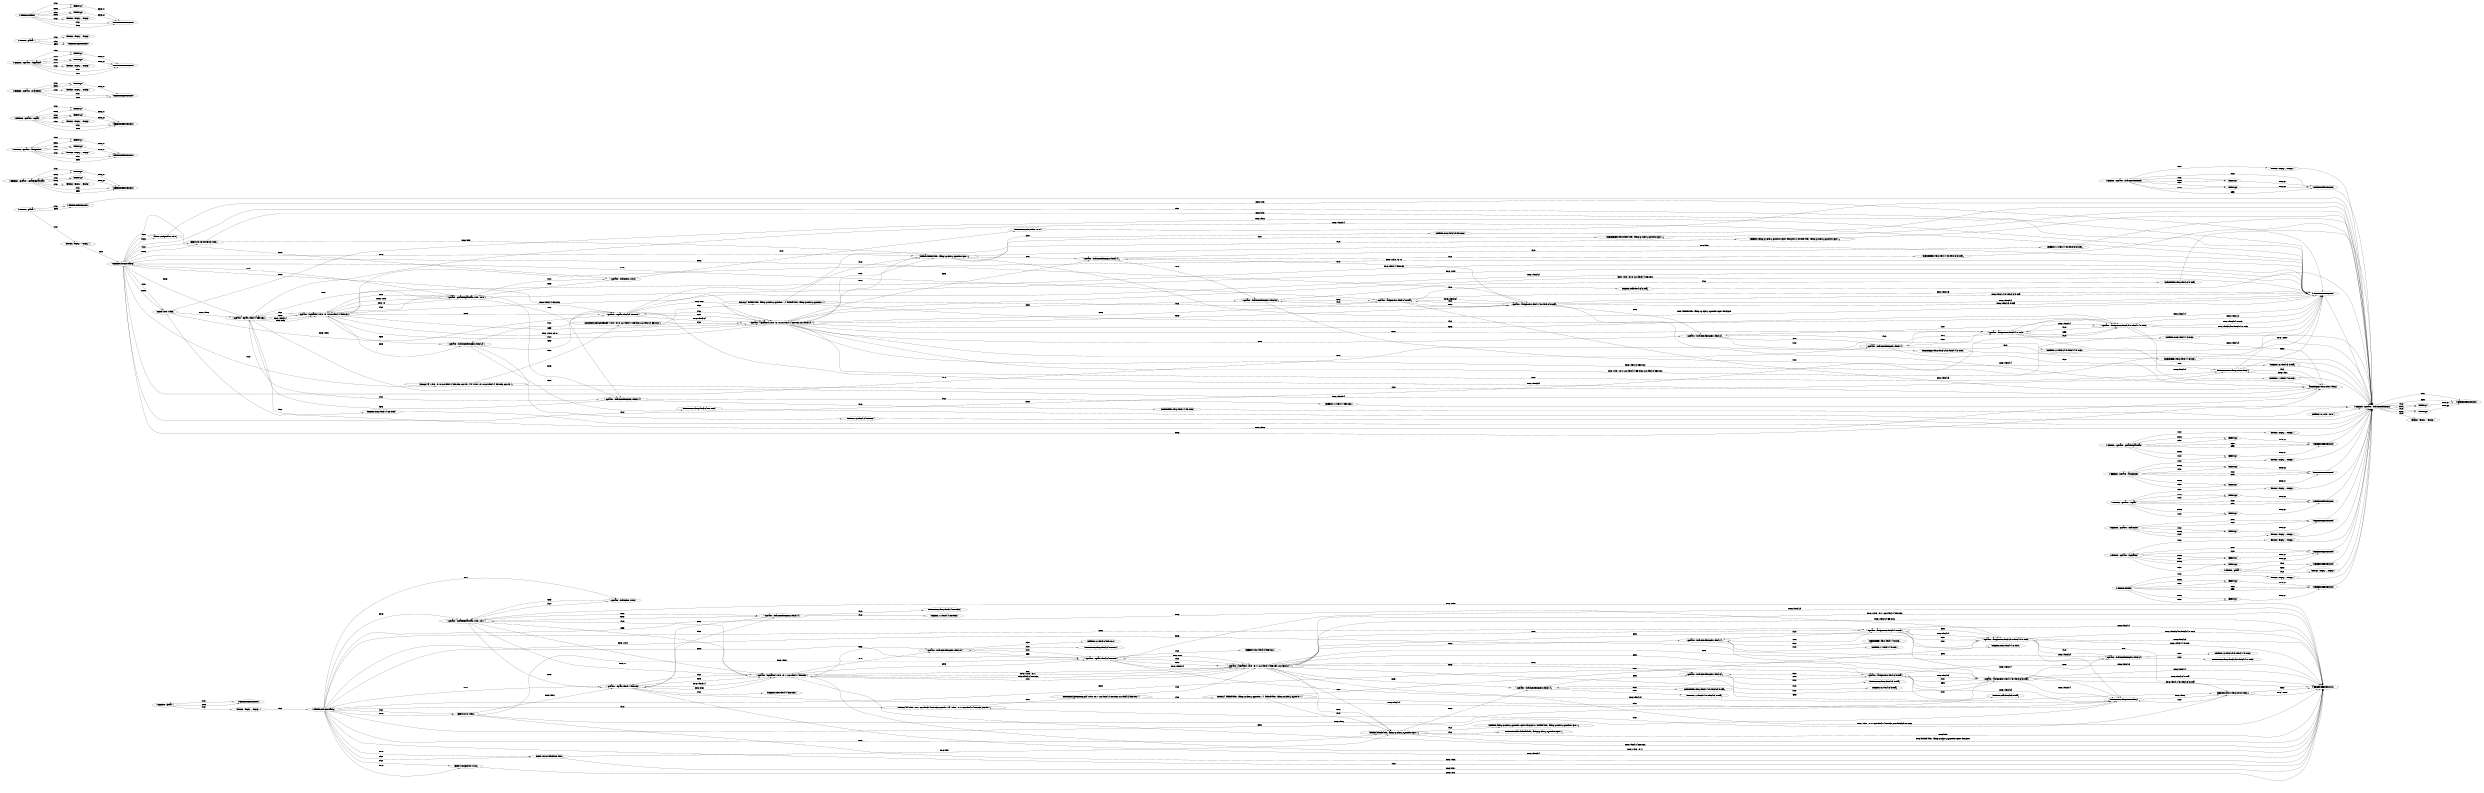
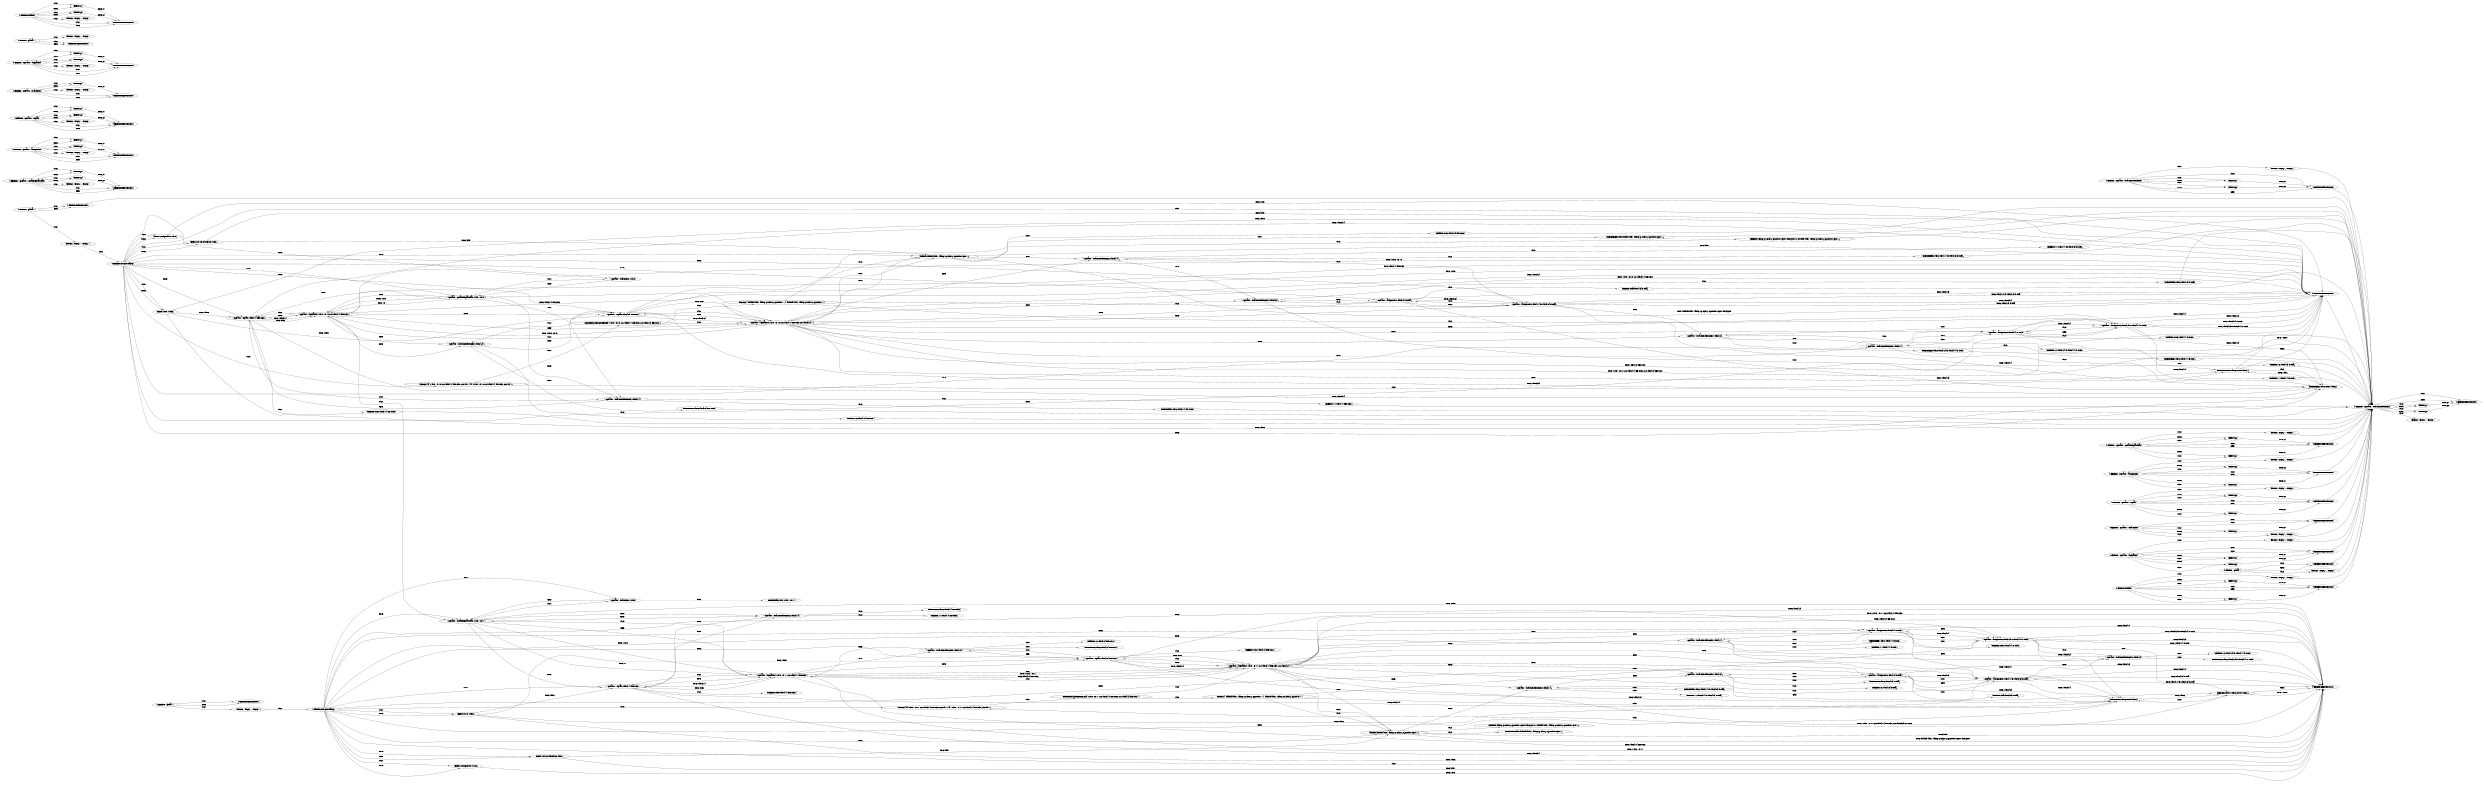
node "(IDENTIFIER,rsize,*rsize >= 18)": removed
edge "(<operator>.logicalAnd,*rsize >= 18 && rdesc[11] == 0x3c)" -> "(<operator>.greaterEqualsThan,*rsize >= 18)": now "(<operator>.logicalAnd,*rsize >= 18 && rdesc[11] == 0x3c)" -> "(<operator>.greaterEqualsThan,*rsize >= 17)"
node "(LITERAL,18,*rsize >= 18)": removed
node "(IDENTIFIER,rsize,*rsize >= 17)": added
